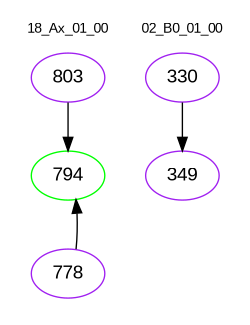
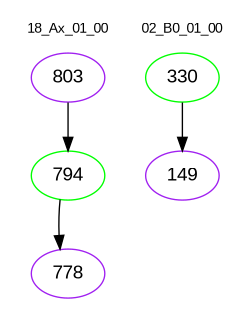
node "330": color purple -> green
node "349": label "349" -> "149"
edge "778" -> "794": reversed
